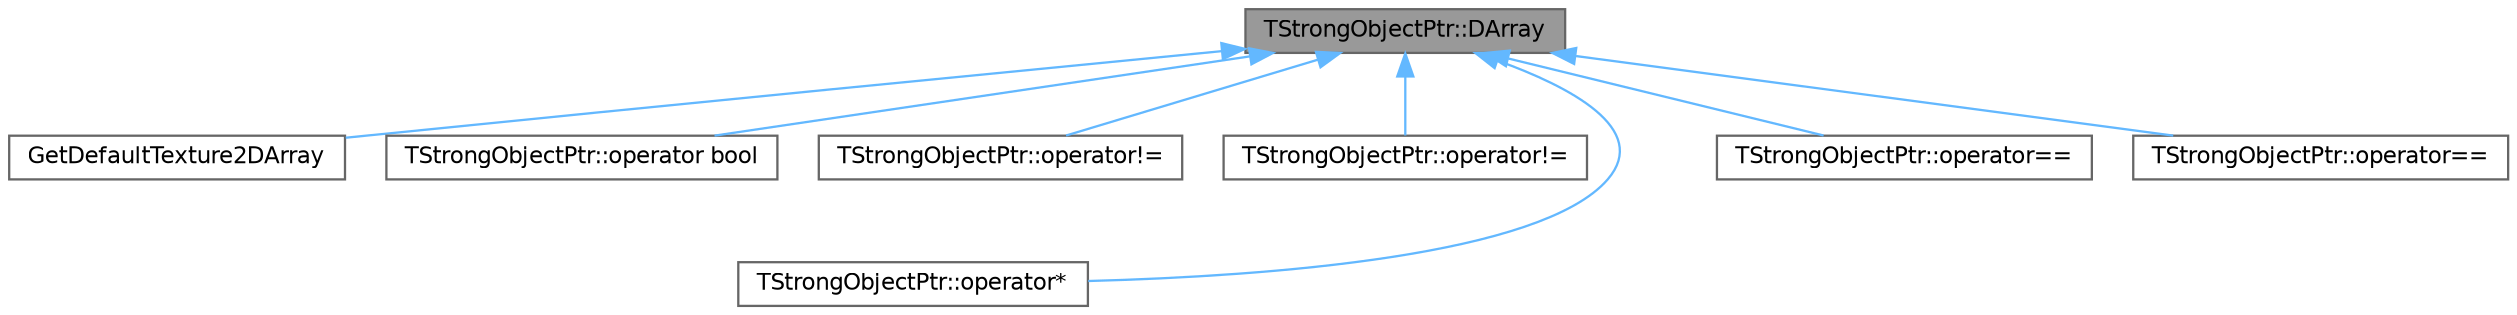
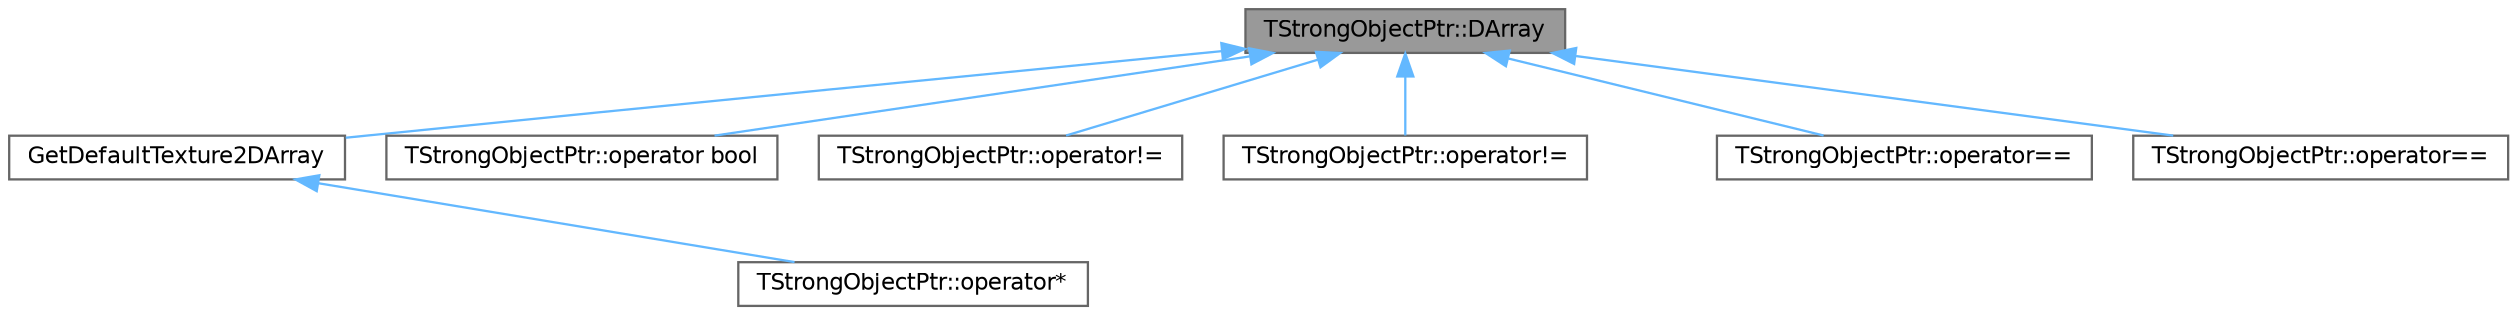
edge "TStrongObjectPtr::operator*" -> "TStrongObjectPtr::DArray": now "TStrongObjectPtr::operator*" -> "GetDefaultTexture2DArray"
